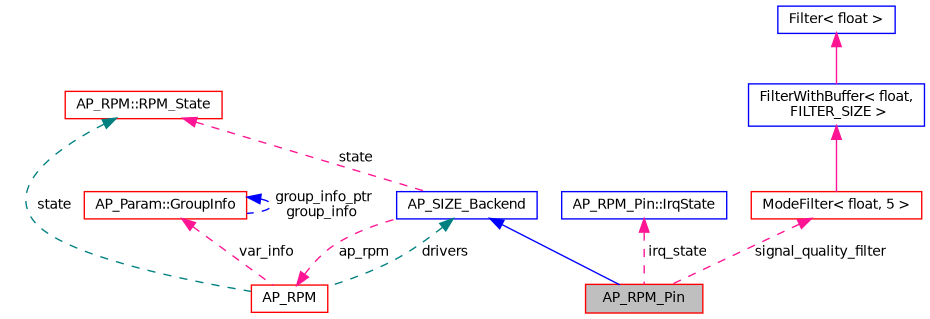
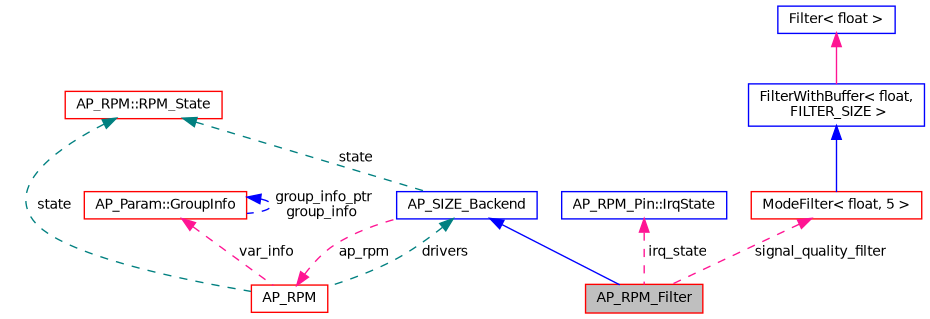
edge "AP_SIZE_Backend" -> "AP_RPM::RPM_State": color deeppink -> teal
edge "ModeFilter< float, 5 >" -> "FilterWithBuffer< float, FILTER_SIZE >": color deeppink -> blue
node "AP_RPM_Pin": label "AP_RPM_Pin" -> "AP_RPM_Filter"
